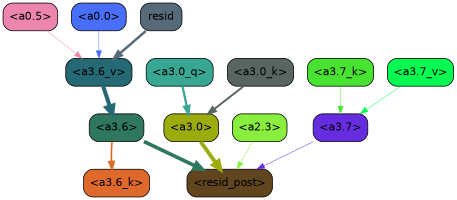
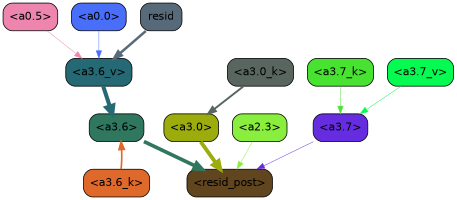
node "<a3.0_q>": removed
edge "<a3.6>" -> "<a3.6_k>": reversed
